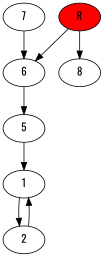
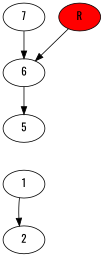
node "8": removed
edge "5" -> "1": removed
edge "2" -> "1": removed
